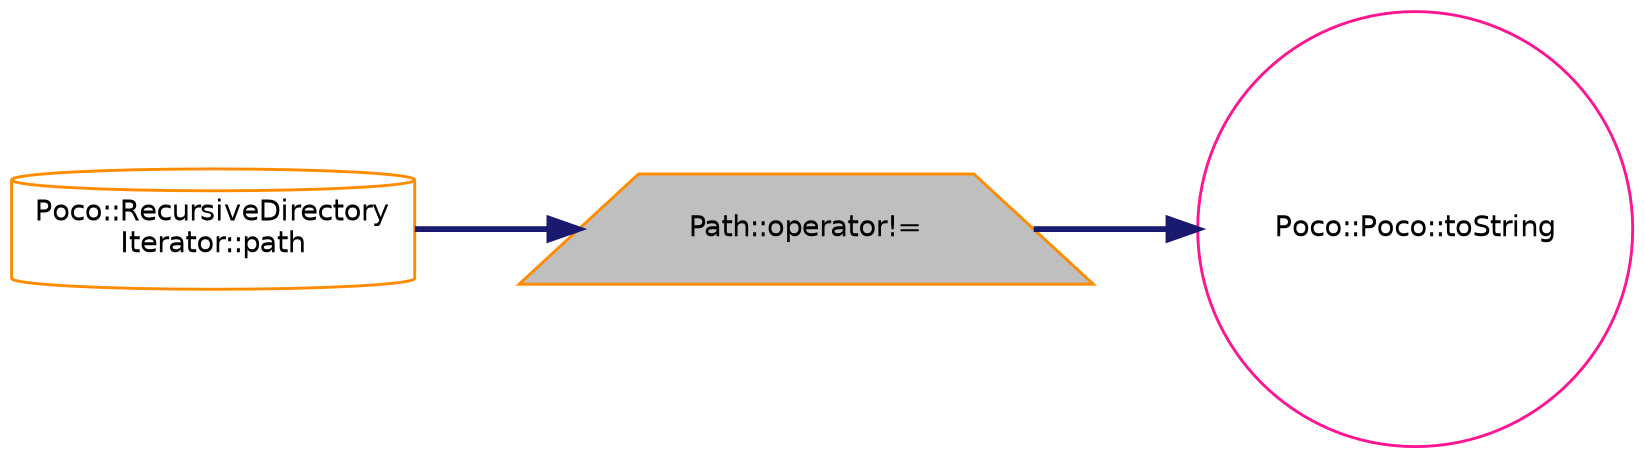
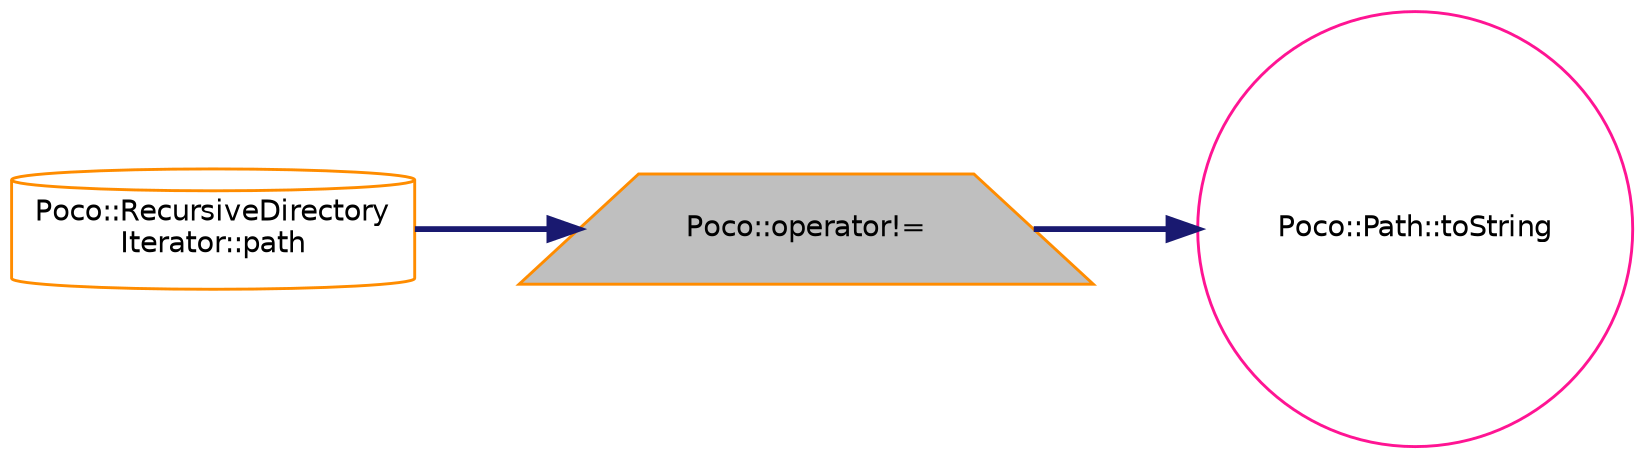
node "Path::operator!=": label "Path::operator!=" -> "Poco::operator!="
node "Poco::Poco::toString": label "Poco::Poco::toString" -> "Poco::Path::toString"
